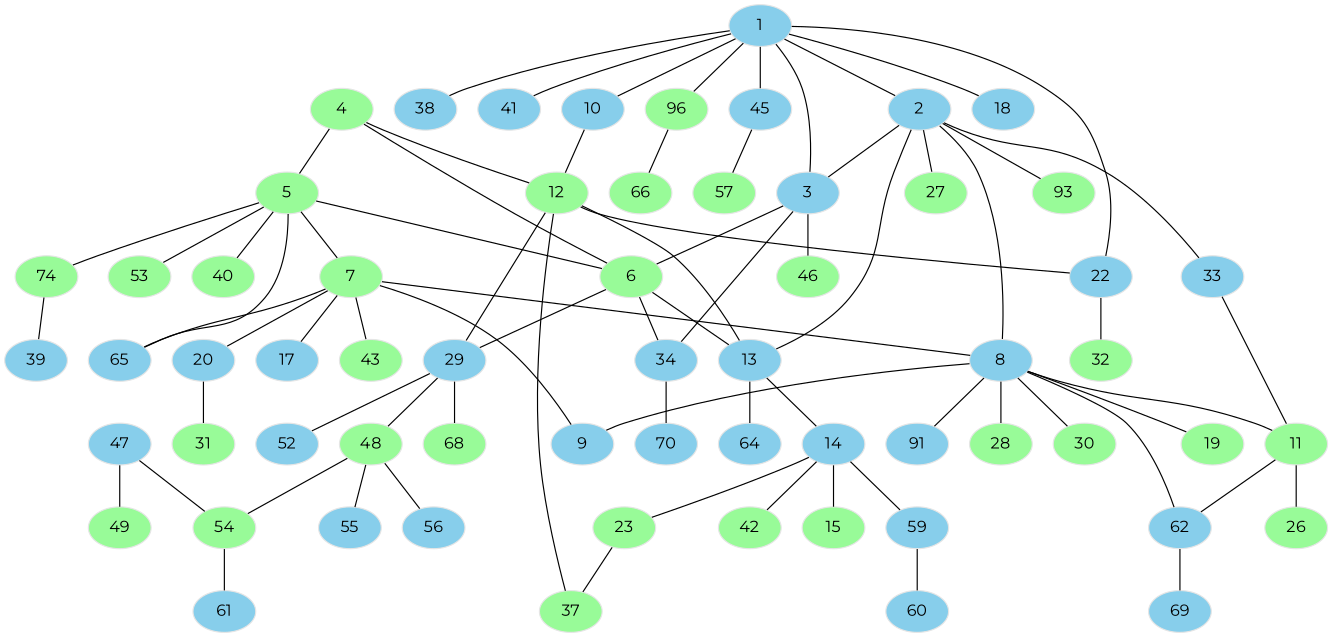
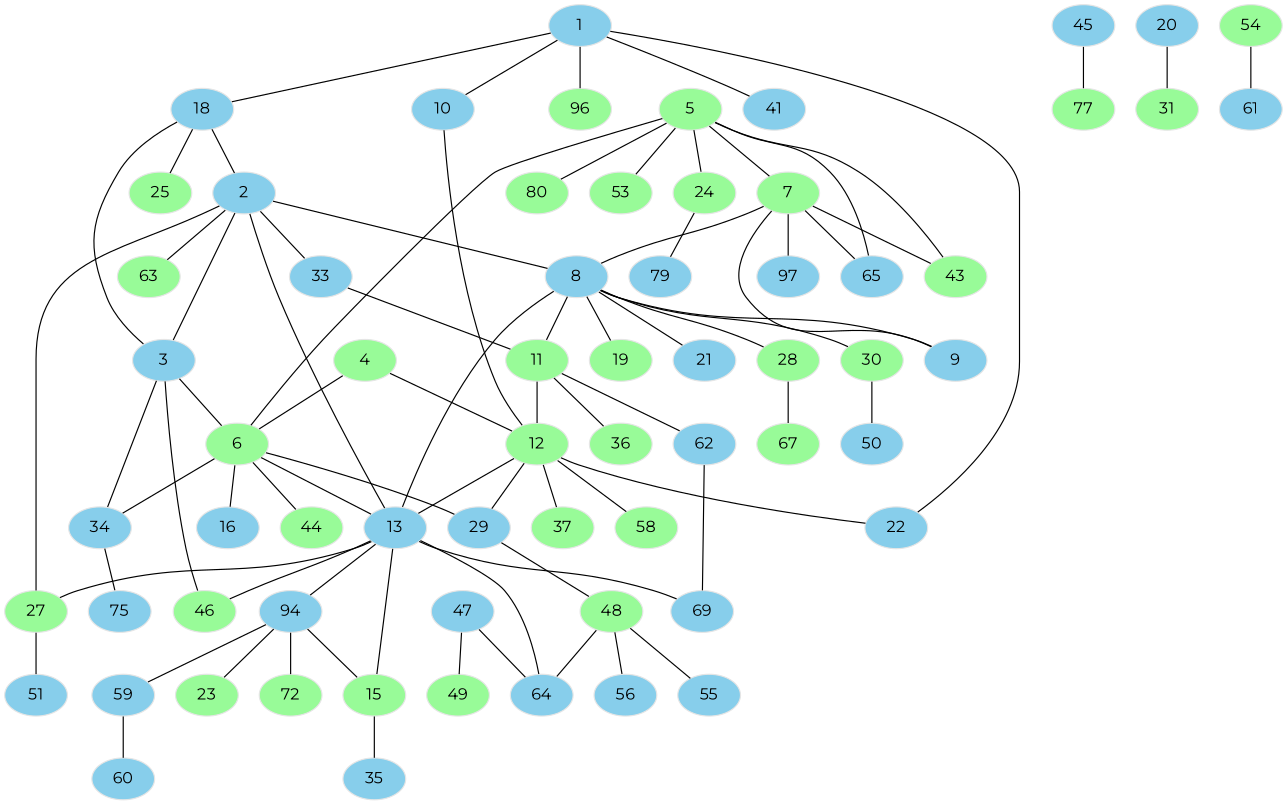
edge "1" -- "2": now "18" -- "2"
edge "1" -- "45": removed
edge "1" -- "3": now "18" -- "3"
node "38": removed
edge "4" -- "5": now "43" -- "5"
node "25": added
node "66": removed
node "57": label "57" -> "77"
node "93": label "93" -> "63"
node "74": label "74" -> "24"
node "40": label "40" -> "80"
edge "7" -- "20": removed
node "39": label "39" -> "79"
node "17": label "17" -> "97"
node "32": removed
edge "11" -- "12": added
edge "8" -- "62": now "8" -- "13"
node "52": removed
node "68": removed
node "70": label "70" -> "75"
node "67": added
node "14": label "14" -> "94"
node "50": added
node "91": label "91" -> "21"
edge "47" -- "54": now "47" -- "64"
edge "48" -- "54": now "48" -- "64"
node "16": added
node "44": added
node "58": added
node "42": label "42" -> "72"
node "26": label "26" -> "36"
edge "13" -- "69": added
edge "13" -- "27": added
edge "13" -- "46": added
edge "23" -- "37": removed
edge "13" -- "15": added
node "51": added
node "35": added
